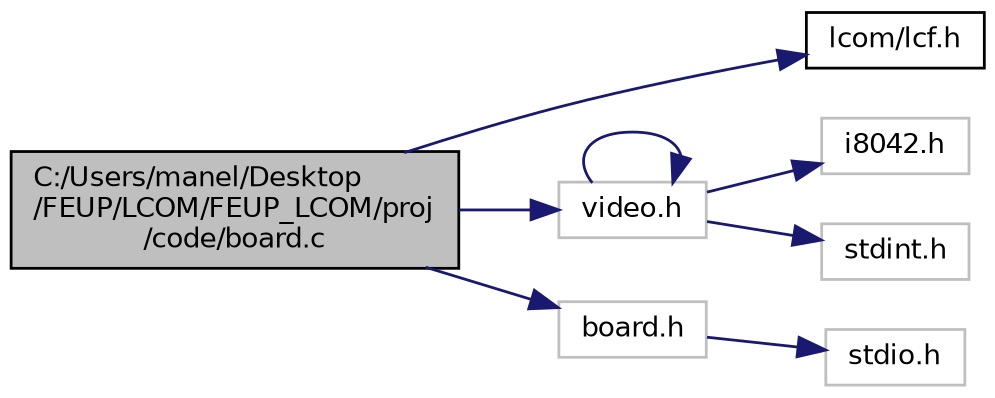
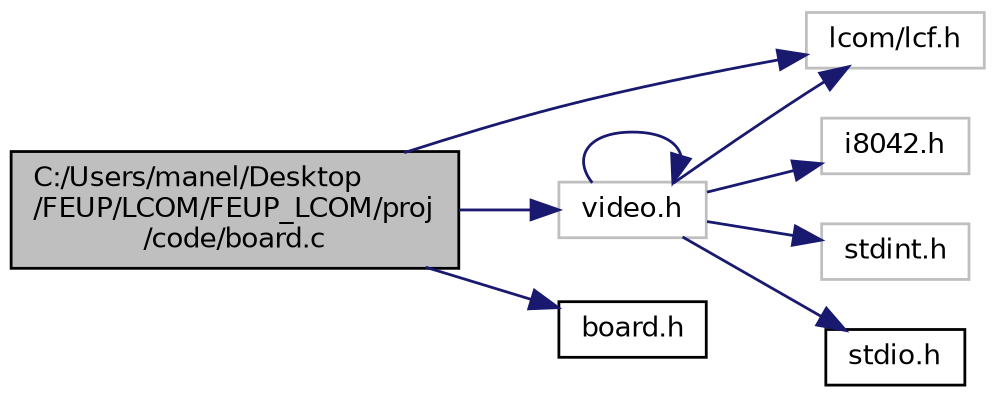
node "lcom/lcf.h": color black -> grey75
edge "video.h" -> "lcom/lcf.h": added
node "board.h": color grey75 -> black
edge "board.h" -> "stdio.h": now "video.h" -> "stdio.h"
node "stdio.h": color grey75 -> black
